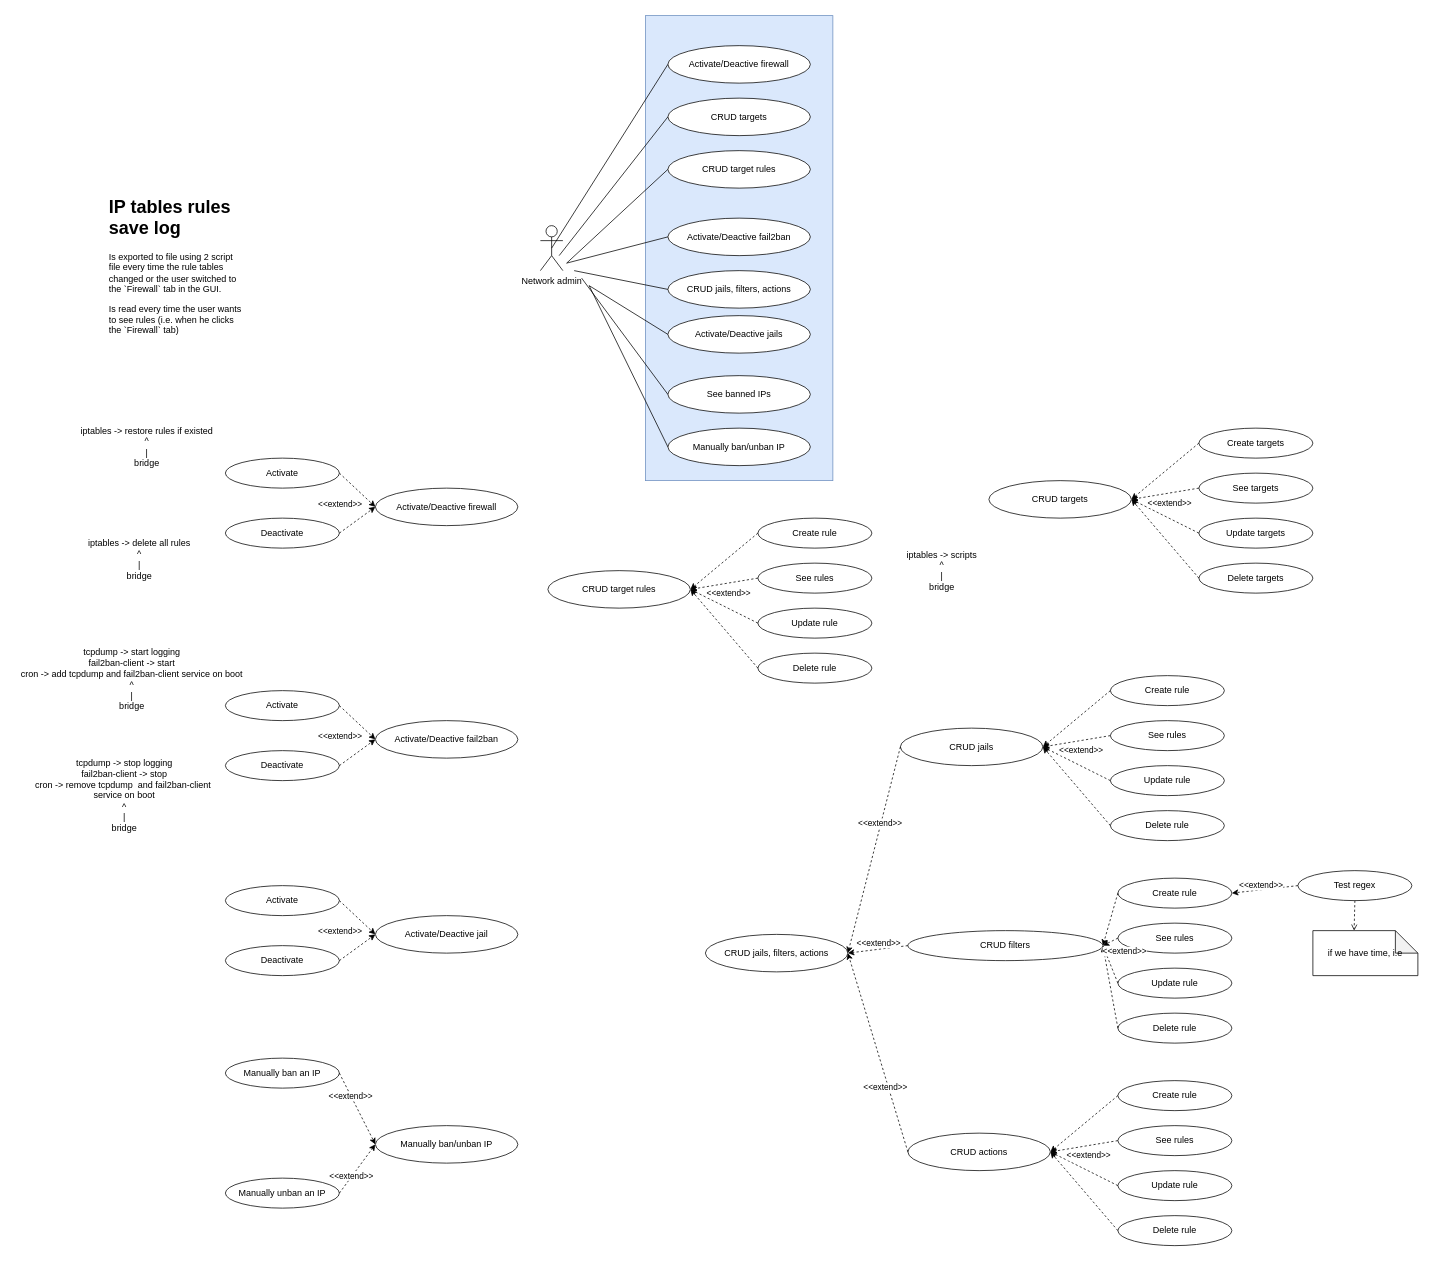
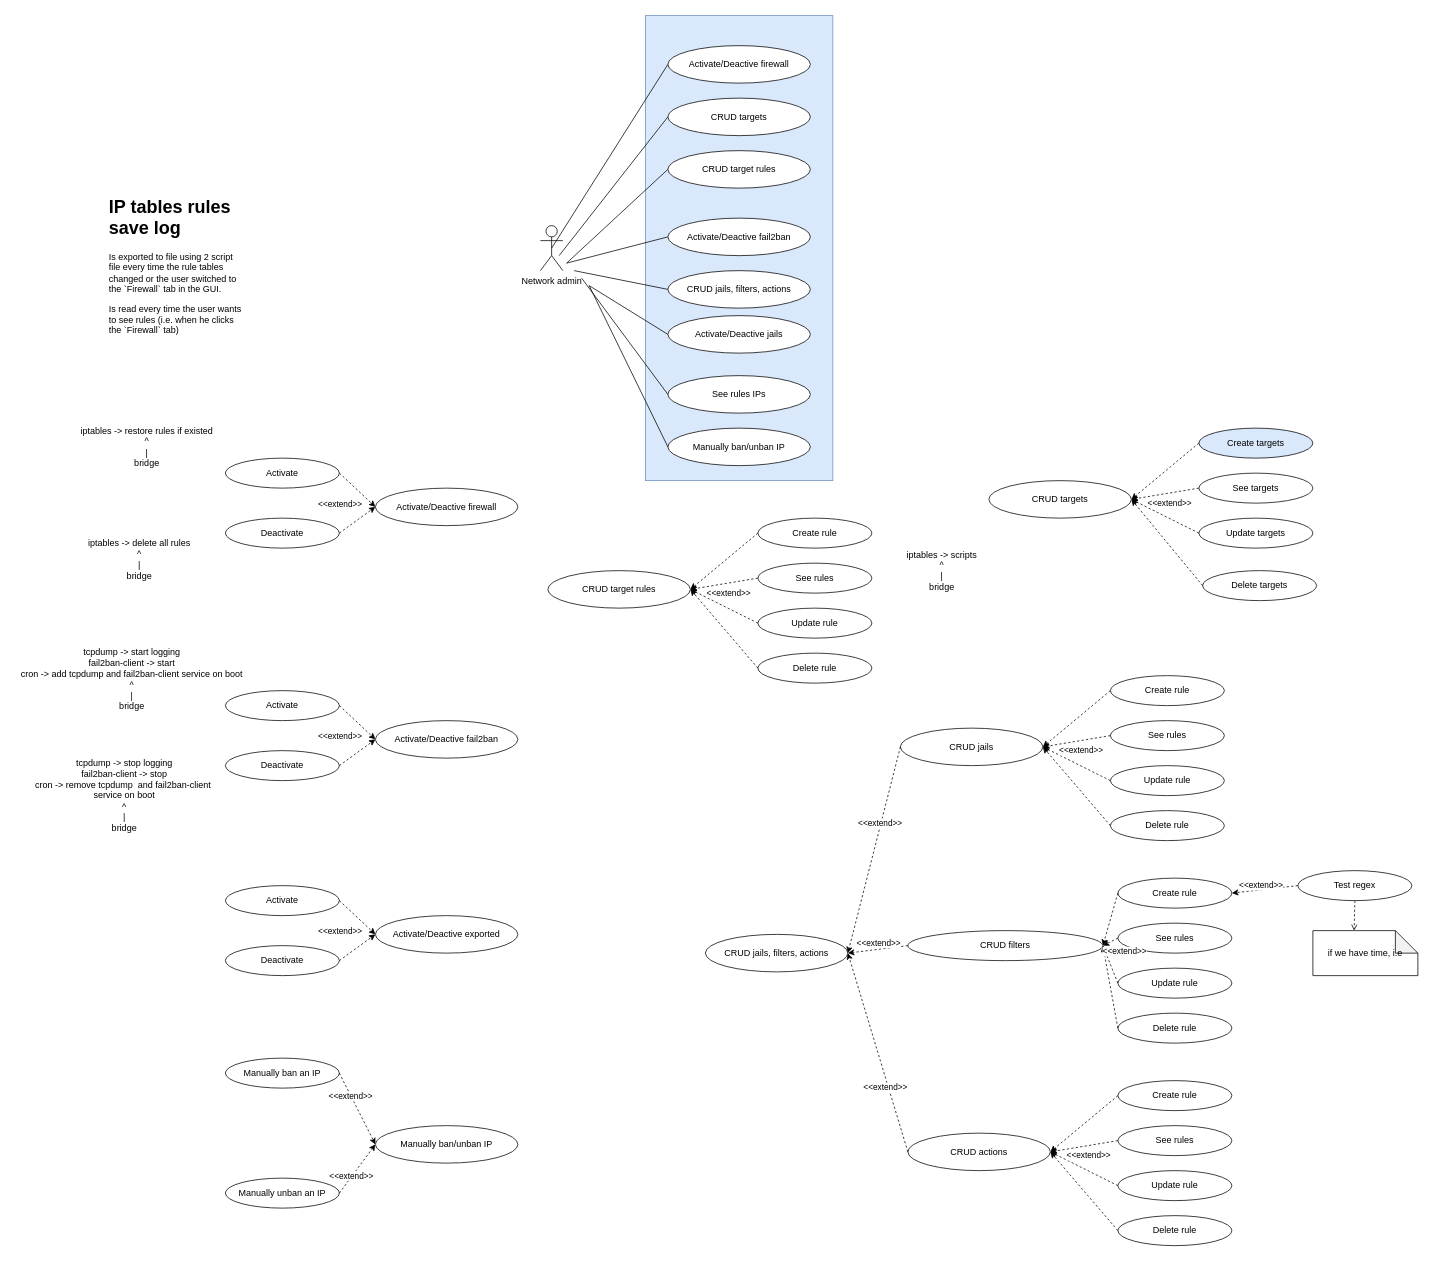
node "See banned IPs": label "See banned IPs" -> "See rules IPs"
node "Create targets": fillcolor #ffffff -> #dae8fc
node "Delete targets": moved (1256, 578) -> (1260, 585)
node "Activate/Deactive jail": label "Activate/Deactive jail" -> "Activate/Deactive exported"
